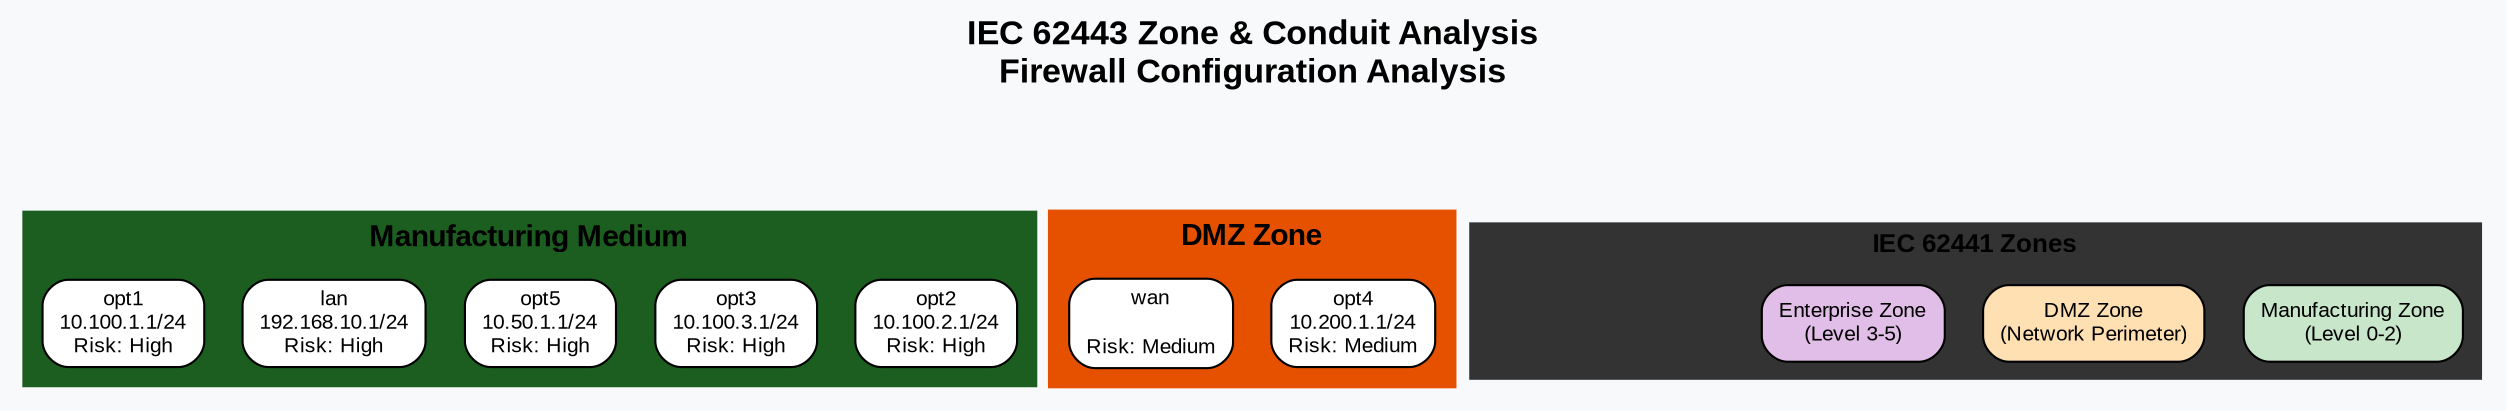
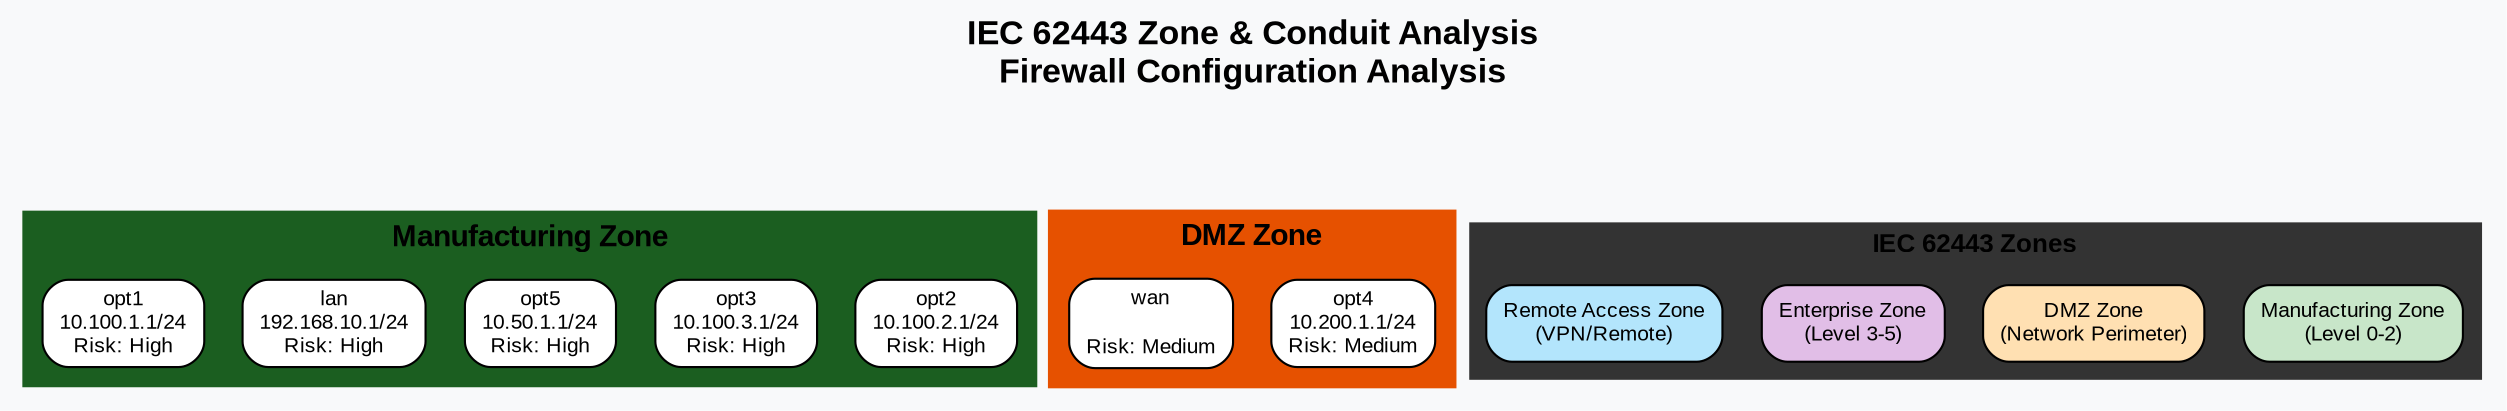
cluster "Manufacturing Medium": label "Manufacturing Medium" -> "Manufacturing Zone"
cluster "IEC 62441 Zones": label "IEC 62441 Zones" -> "IEC 62443 Zones"
node "Remote Access Zone (VPN/Remote)": added
